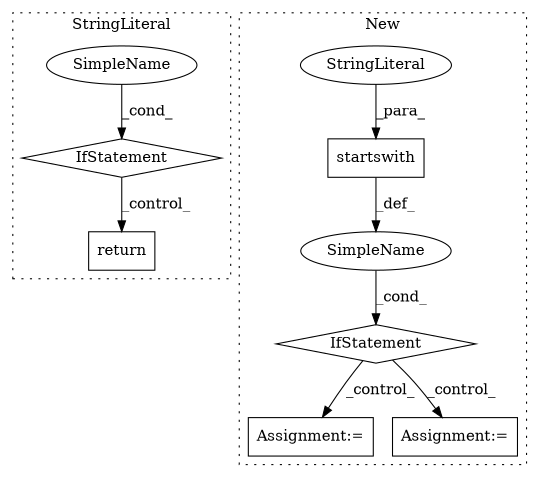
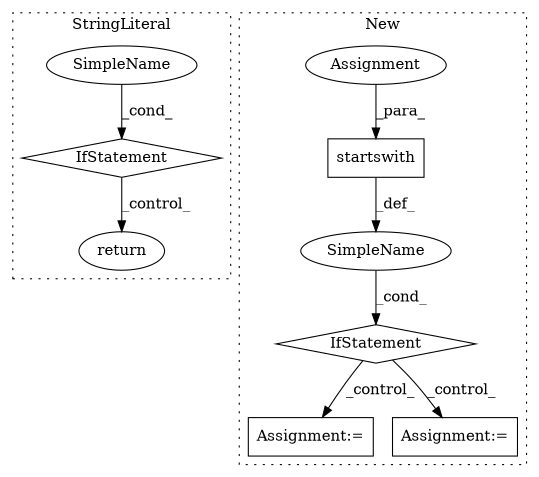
node "StringLiteral": label "StringLiteral" -> "Assignment"
node "return": shape box -> ellipse
